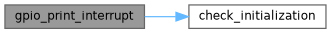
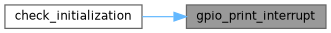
edge "gpio_print_interrupt" -> "check_initialization": reversed
